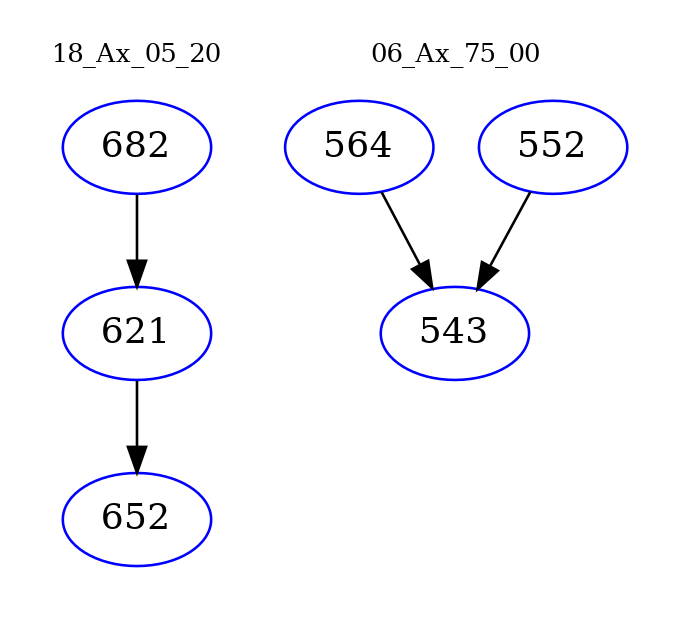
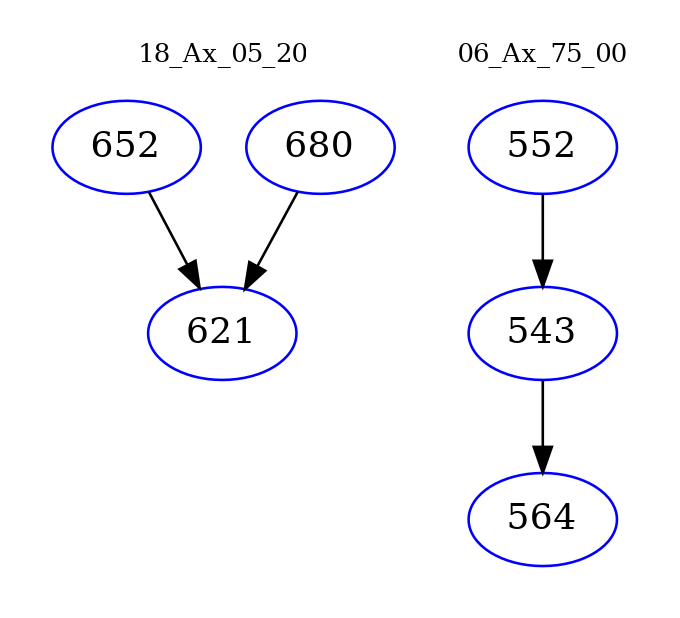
node "682": label "682" -> "680"
edge "564" -> "543": reversed
edge "621" -> "652": reversed
